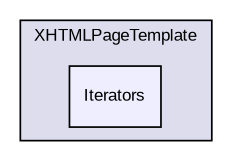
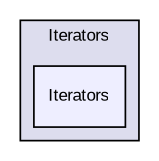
cluster "XHTMLPageTemplate": label "XHTMLPageTemplate" -> "Iterators"
